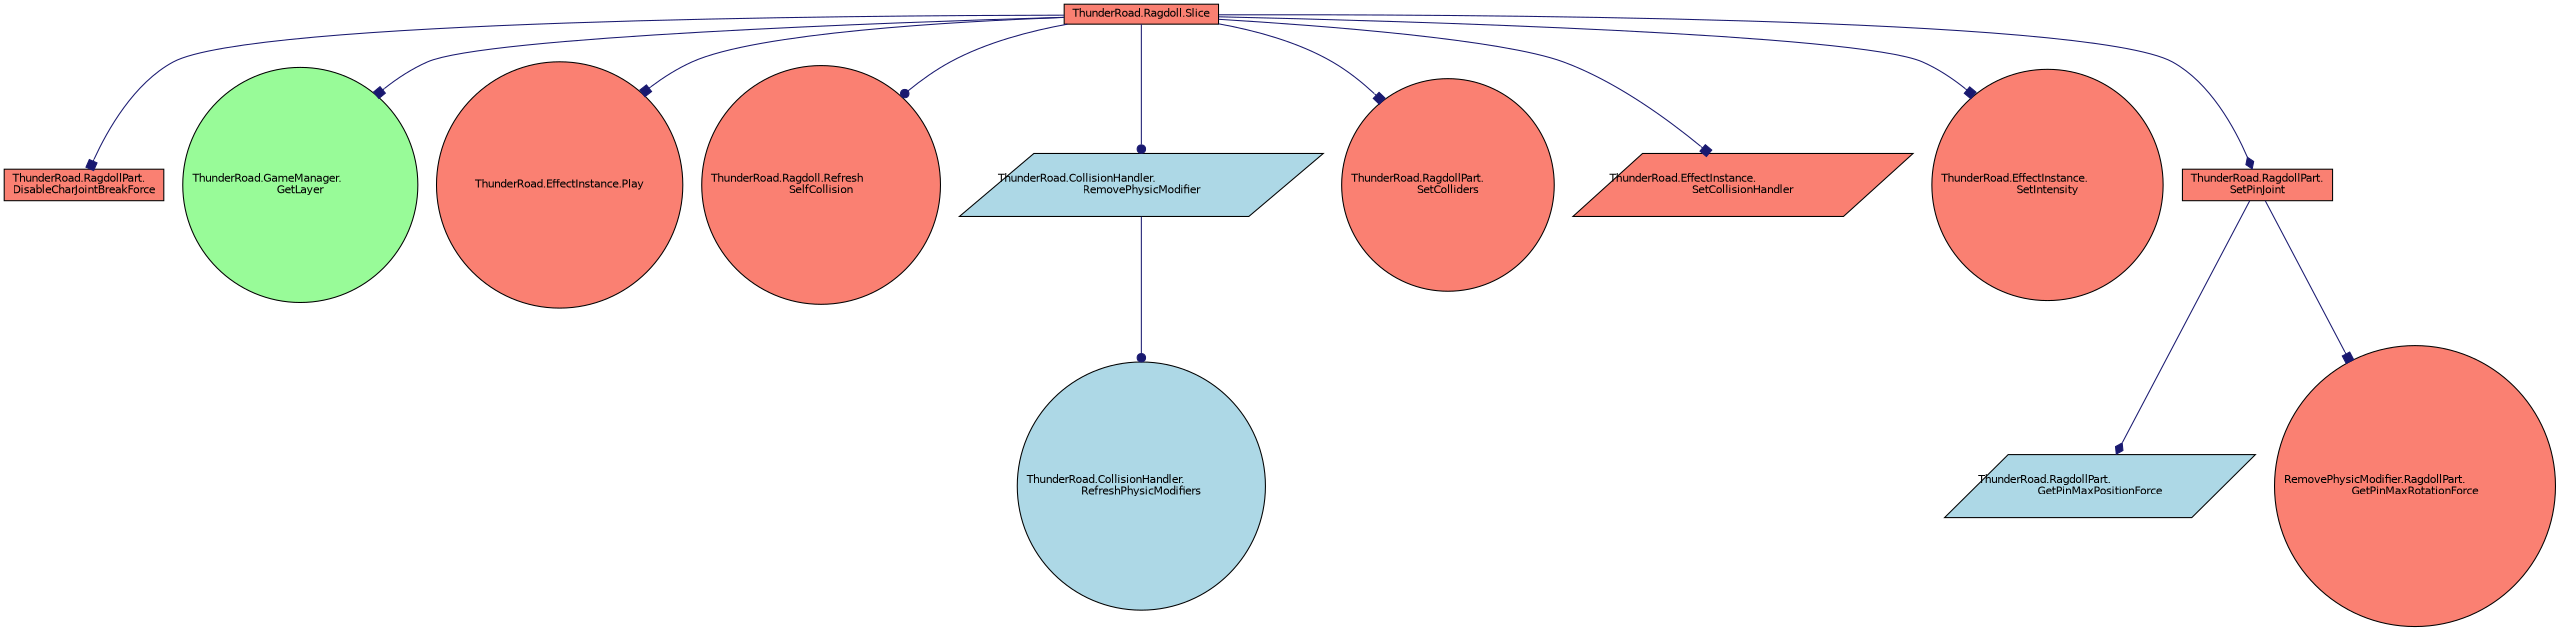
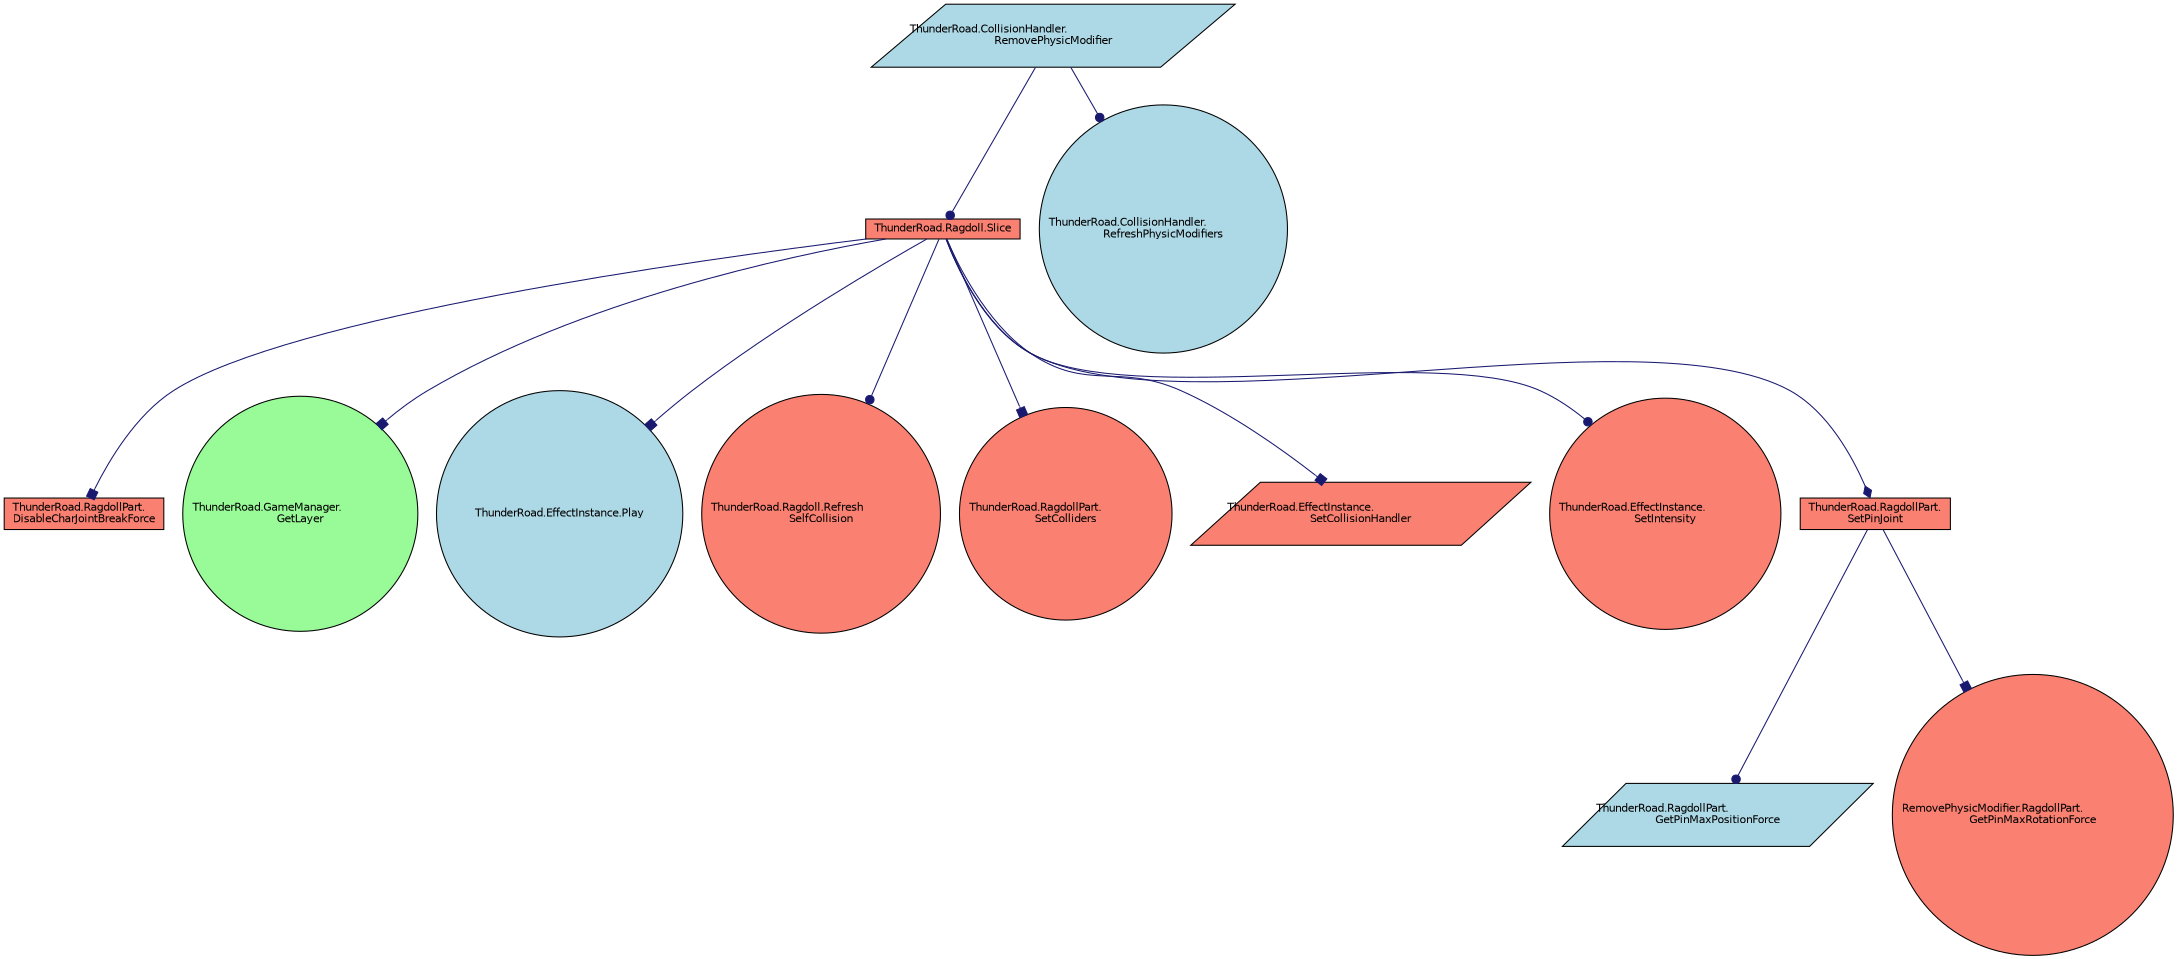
edge "ThunderRoad.Ragdoll.Slice" -> "ThunderRoad.EffectInstance. SetIntensity": arrowhead box -> dot
edge "ThunderRoad.Ragdoll.Slice" -> "ThunderRoad.CollisionHandler. RemovePhysicModifier": reversed
node "ThunderRoad.EffectInstance.Play": fillcolor salmon -> lightblue
edge "ThunderRoad.RagdollPart. SetPinJoint" -> "ThunderRoad.RagdollPart. GetPinMaxPositionForce": arrowhead diamond -> dot
